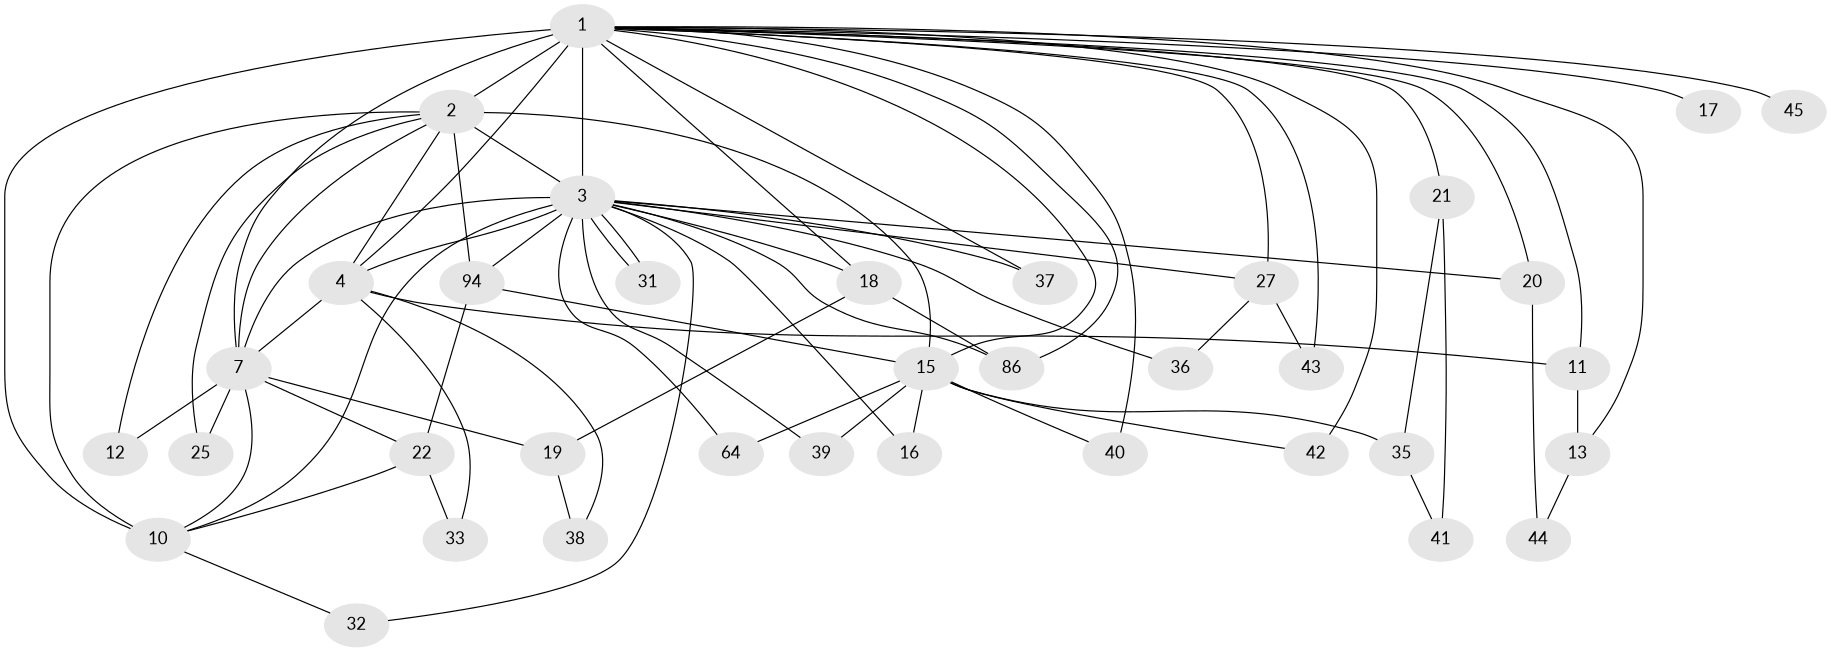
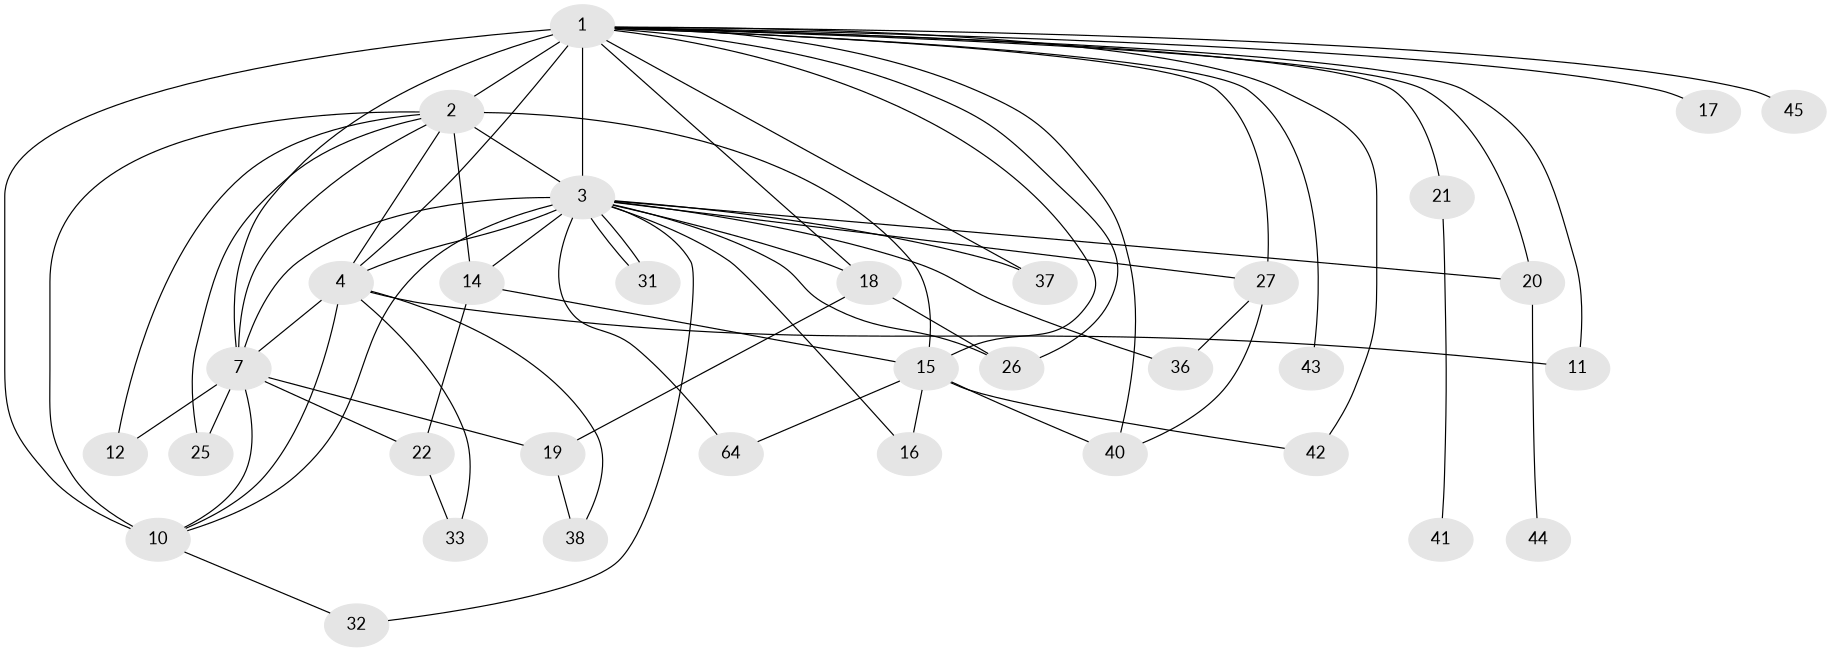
node "94": label "94" -> "14"
edge "27" -- "43": now "27" -- "40"
node "86": label "86" -> "26"
node "39": removed
node "35": removed
node "13": removed
edge "22" -- "10": now "4" -- "10"
